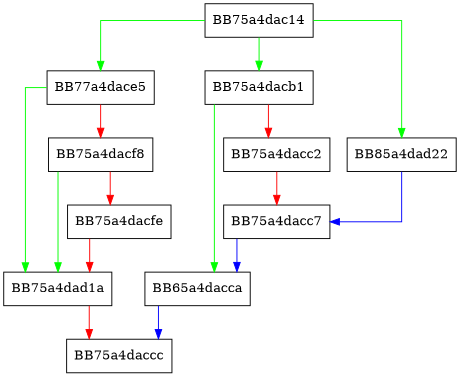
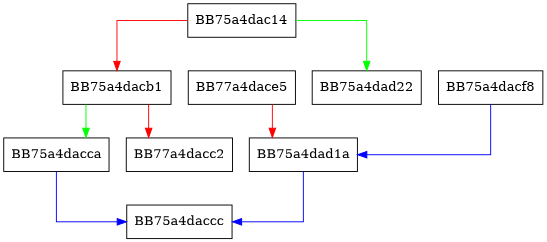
edge "BB75a4dac14" -> "BB77a4dace5": removed
edge "BB75a4dac14" -> "BB75a4dacb1": color green -> red
edge "BB77a4dace5" -> "BB75a4dacf8": removed
node "BB75a4dacc2": label "BB75a4dacc2" -> "BB77a4dacc2"
node "BB85a4dad22": label "BB85a4dad22" -> "BB75a4dad22"
edge "BB77a4dace5" -> "BB75a4dad1a": color green -> red
edge "BB75a4dacf8" -> "BB75a4dad1a": color green -> blue
node "BB75a4dacfe": removed
node "BB75a4dacc7": removed
node "BB65a4dacca": label "BB65a4dacca" -> "BB75a4dacca"
edge "BB75a4dad1a" -> "BB75a4daccc": color red -> blue
